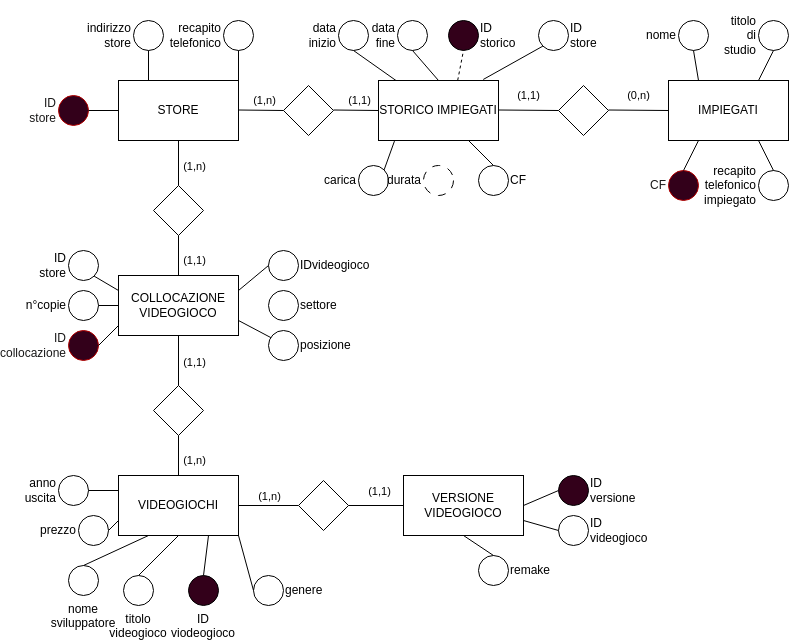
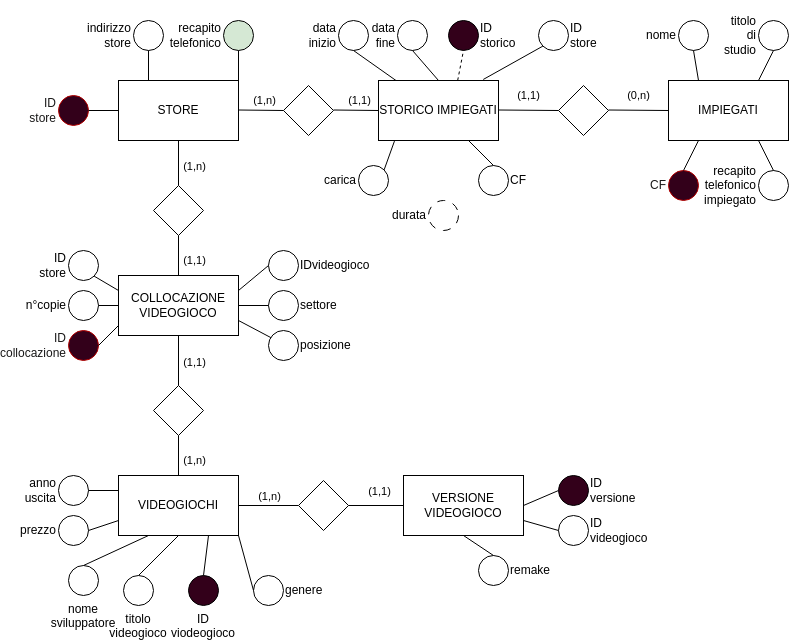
node "recapito telefonico": fillcolor #ffffff -> #d5e8d4
node "durata": moved (439, 181) -> (444, 216)
edge "COLLOCAZIONE VIDEOGIOCO" -- "settore": added
node "prezzo": moved (94, 531) -> (74, 531)
